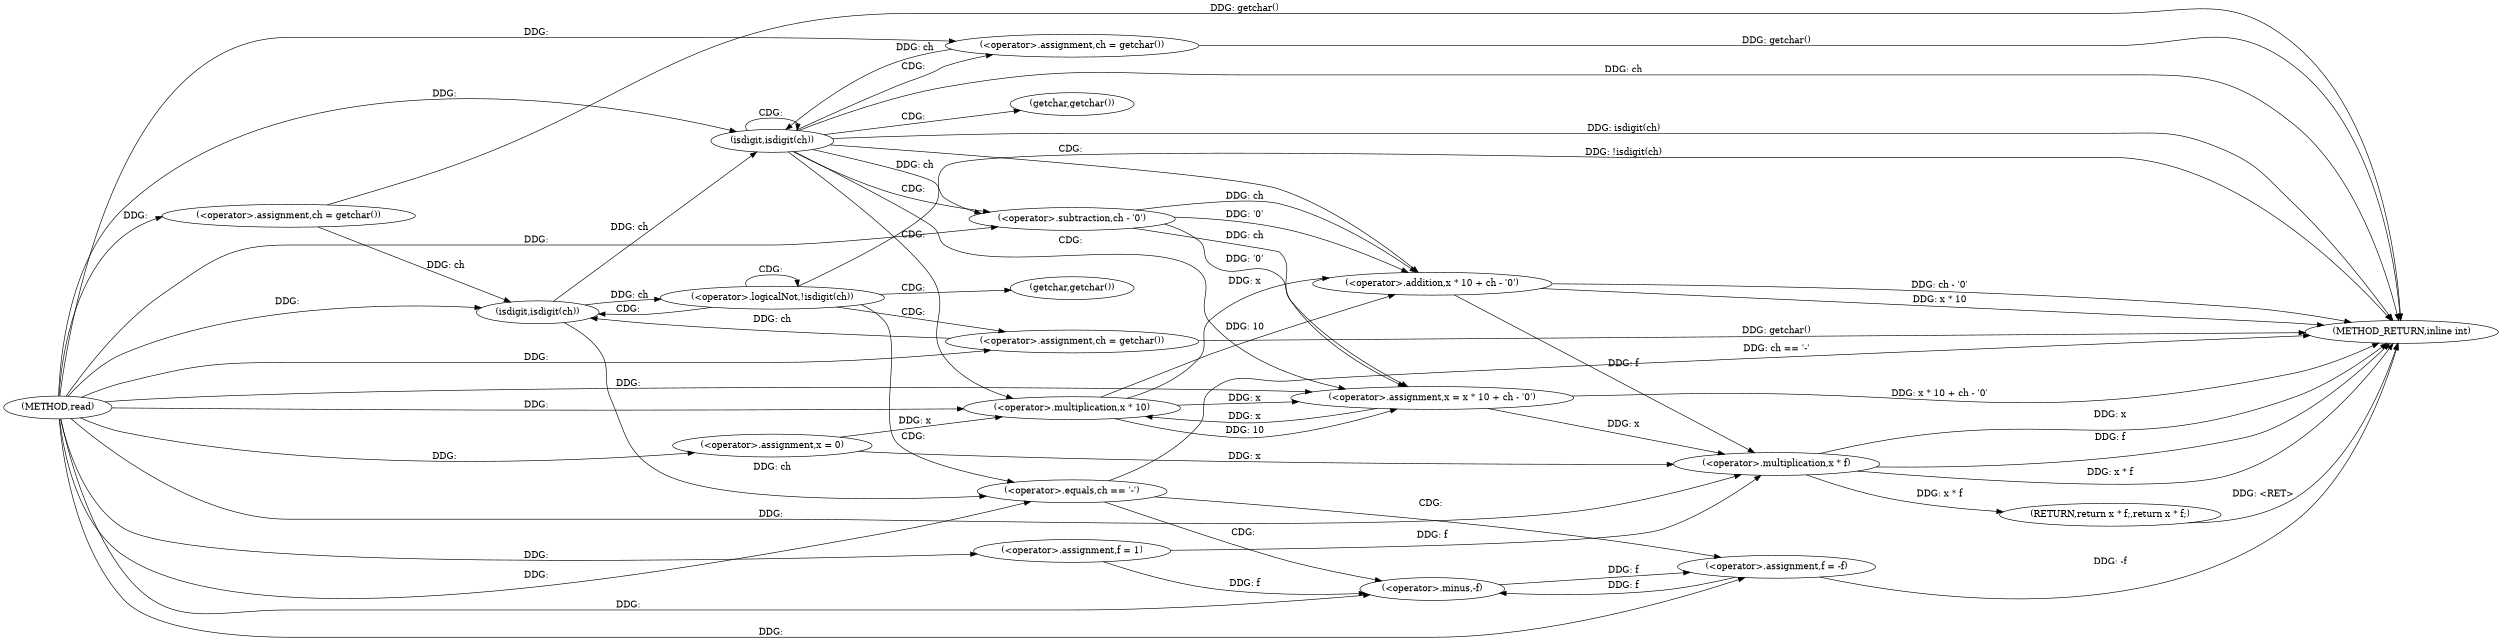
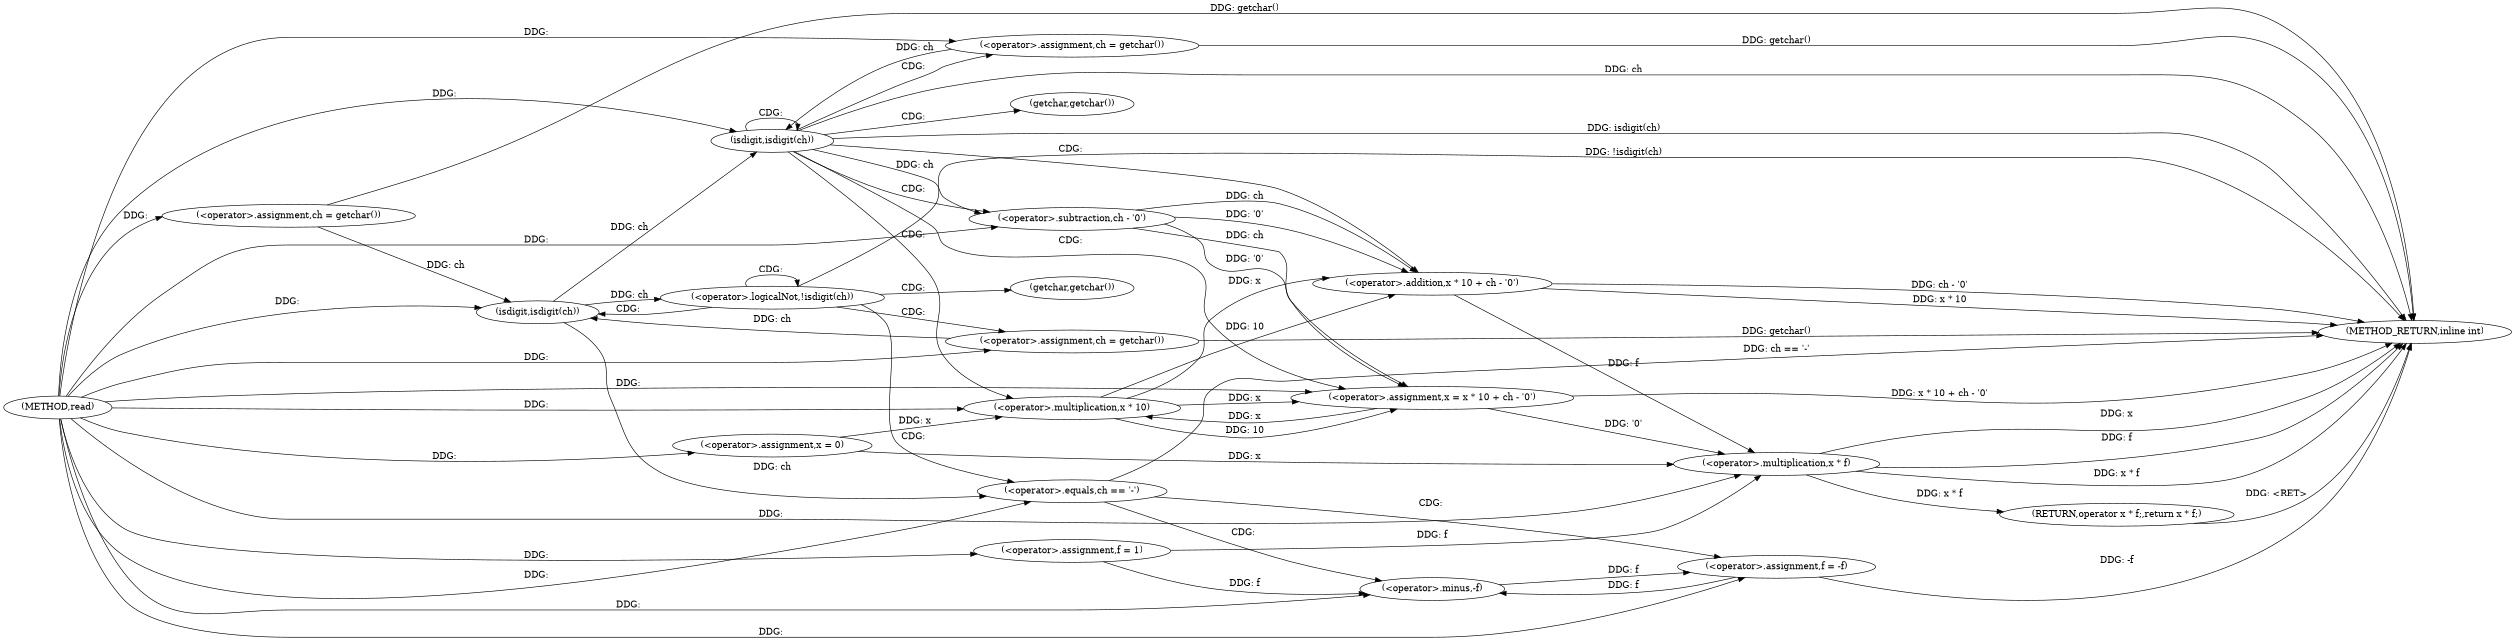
edge "(<operator>.assignment,x = x * 10 + ch - '0')" -> "(<operator>.multiplication,x * f)": label "DDG: x" -> "DDG: '0'"
node "(RETURN,return x * f;,return x * f;)": label "(RETURN,return x * f;,return x * f;)" -> "(RETURN,operator x * f;,return x * f;)"
